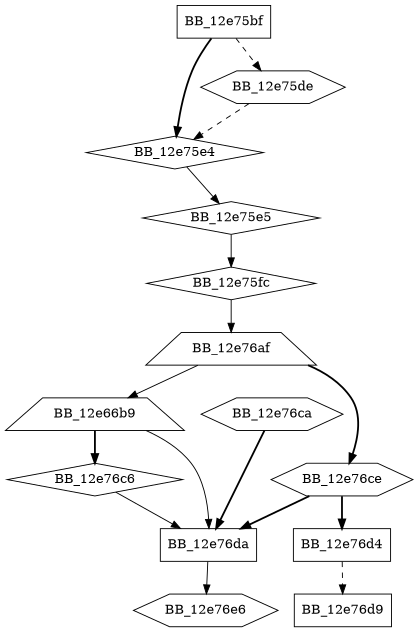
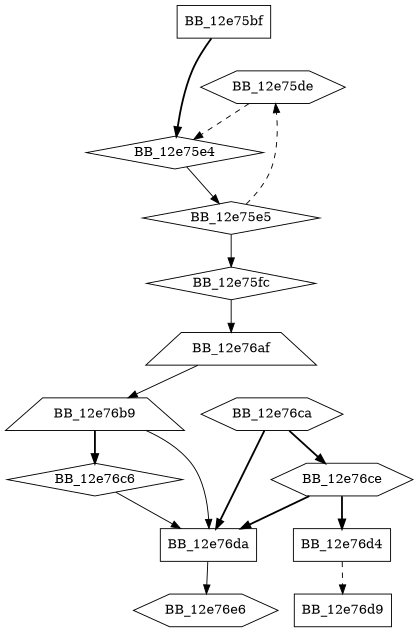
edge "BB_12e75bf" -> "BB_12e75de": now "BB_12e75e5" -> "BB_12e75de"
edge "BB_12e76af" -> "BB_12e76ce": now "BB_12e76ca" -> "BB_12e76ce"
node "BB_12e66b9": label "BB_12e66b9" -> "BB_12e76b9"
